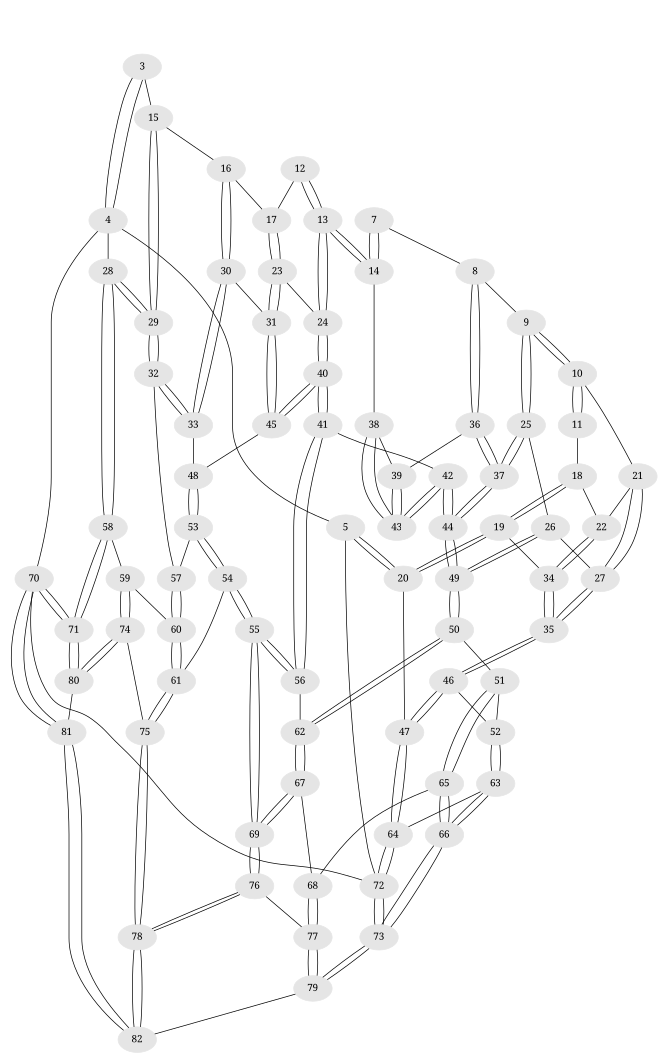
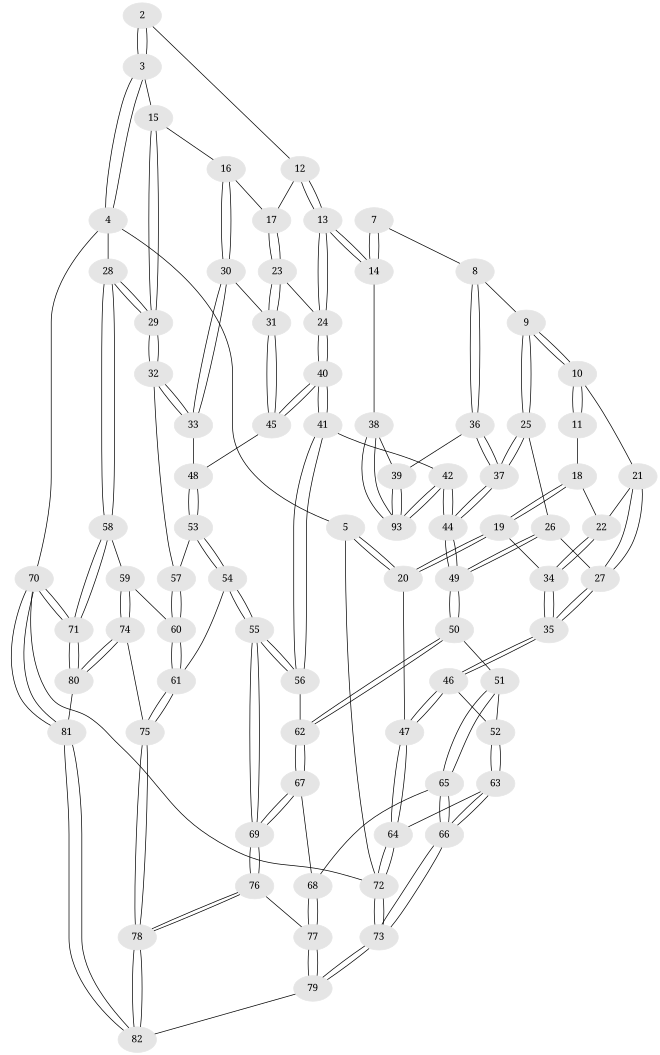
node "2": added
node "43": label "43" -> "93"
